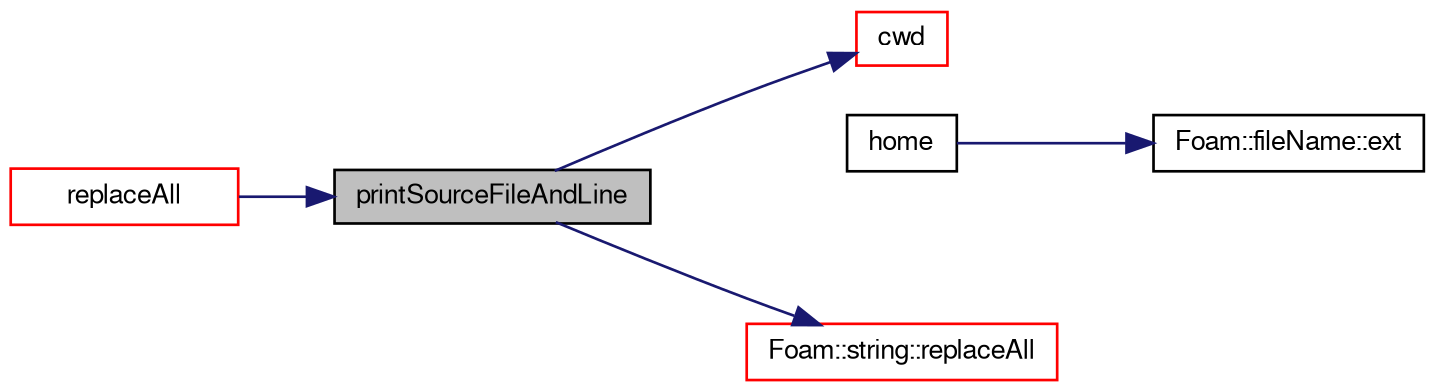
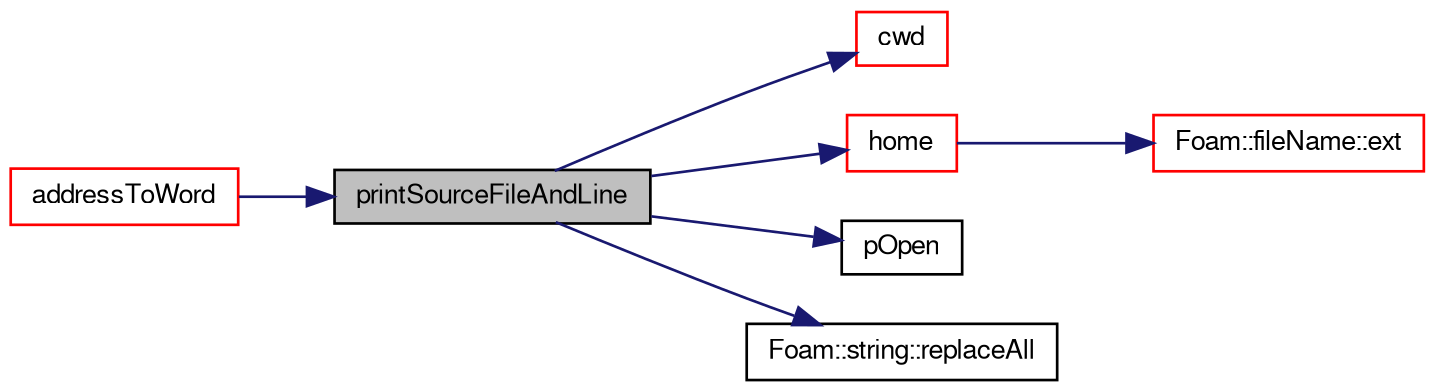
node "home": color black -> red
node "Foam::fileName::ext": color black -> red
edge "printSourceFileAndLine" -> "home": added
node "replaceAll": label "replaceAll" -> "addressToWord"
node "pOpen": added
node "Foam::string::replaceAll": color red -> black
